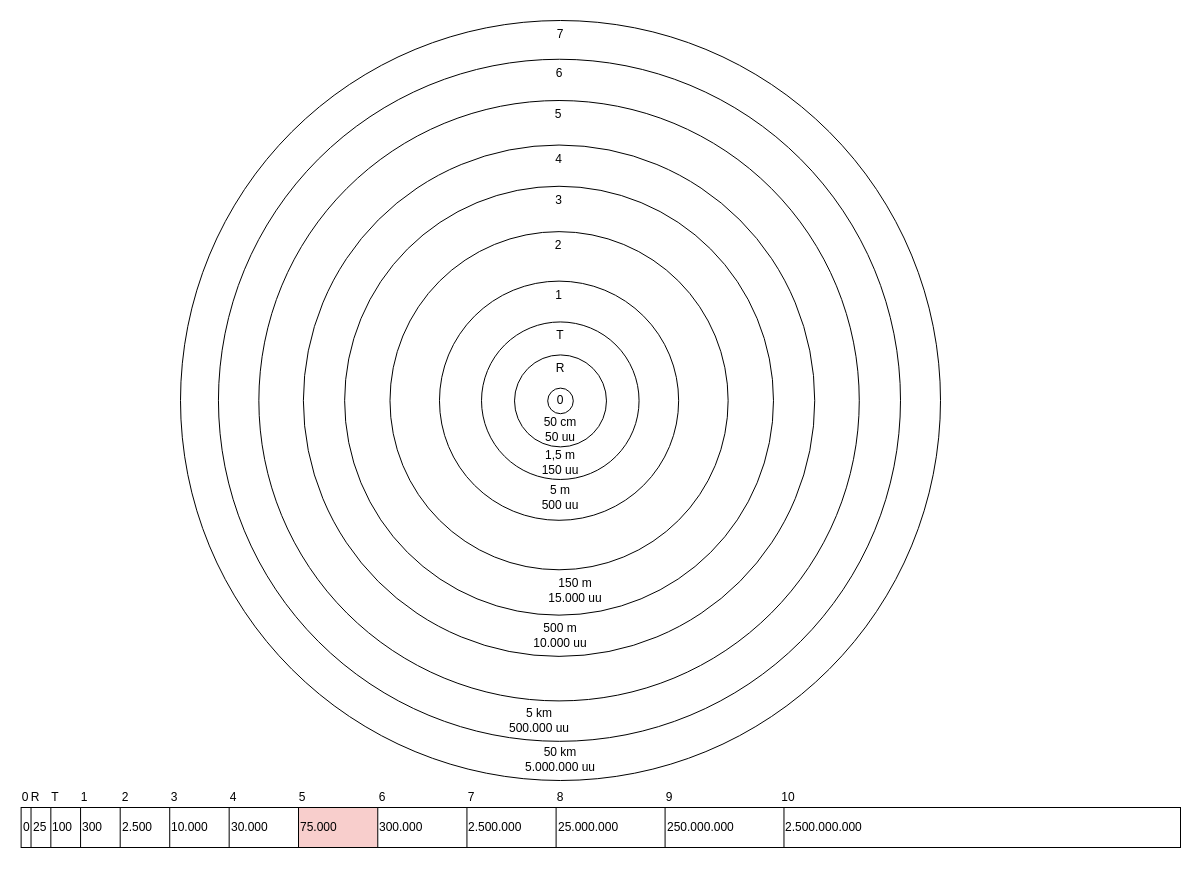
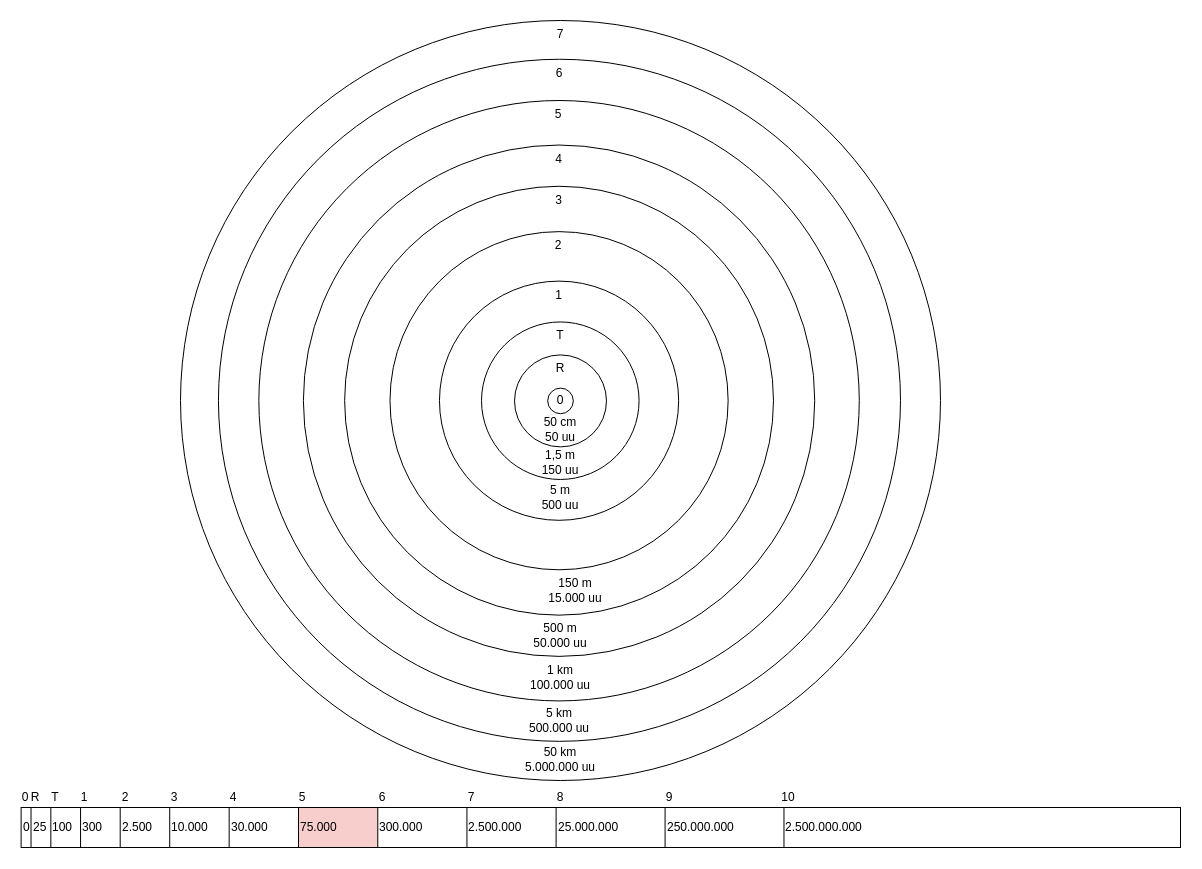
node "500 m 10.000 uu": label "500 m 10.000 uu" -> "500 m 50.000 uu"
node "1 km 100.000 uu": added
node "5 km 500.000 uu": moved (540, 721) -> (560, 721)
